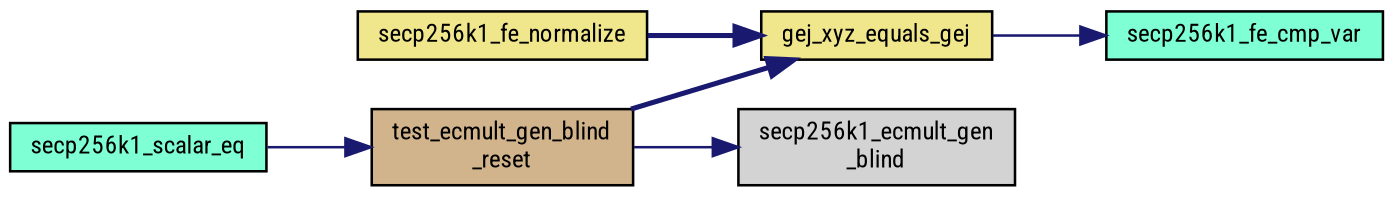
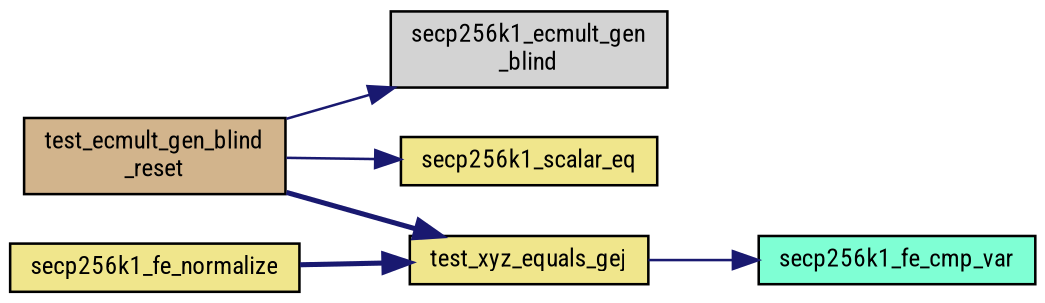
node "gej_xyz_equals_gej": label "gej_xyz_equals_gej" -> "test_xyz_equals_gej"
node "secp256k1_scalar_eq": fillcolor aquamarine -> khaki
edge "secp256k1_scalar_eq" -> "test_ecmult_gen_blind _reset": reversed
